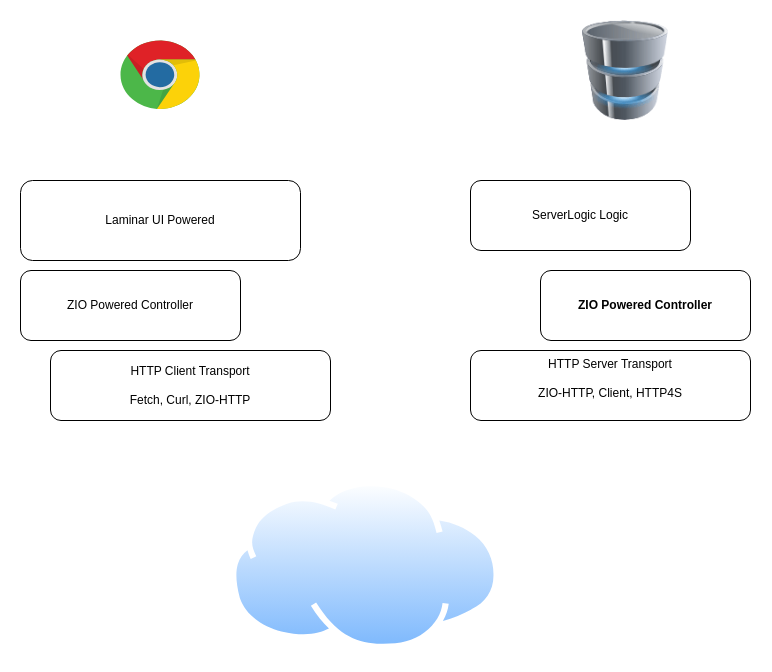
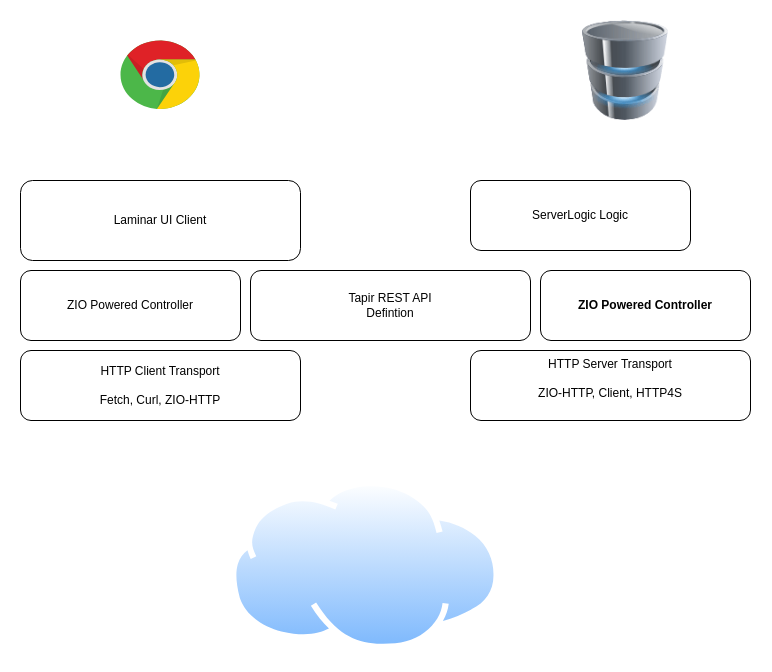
node "Laminar UI Powered": label "Laminar UI Powered" -> "Laminar UI Client"
node "Tapir REST API Defintion": added
node "HTTP Client Transport Fetch, Curl, ZIO-HTTP": moved (191, 386) -> (161, 386)
